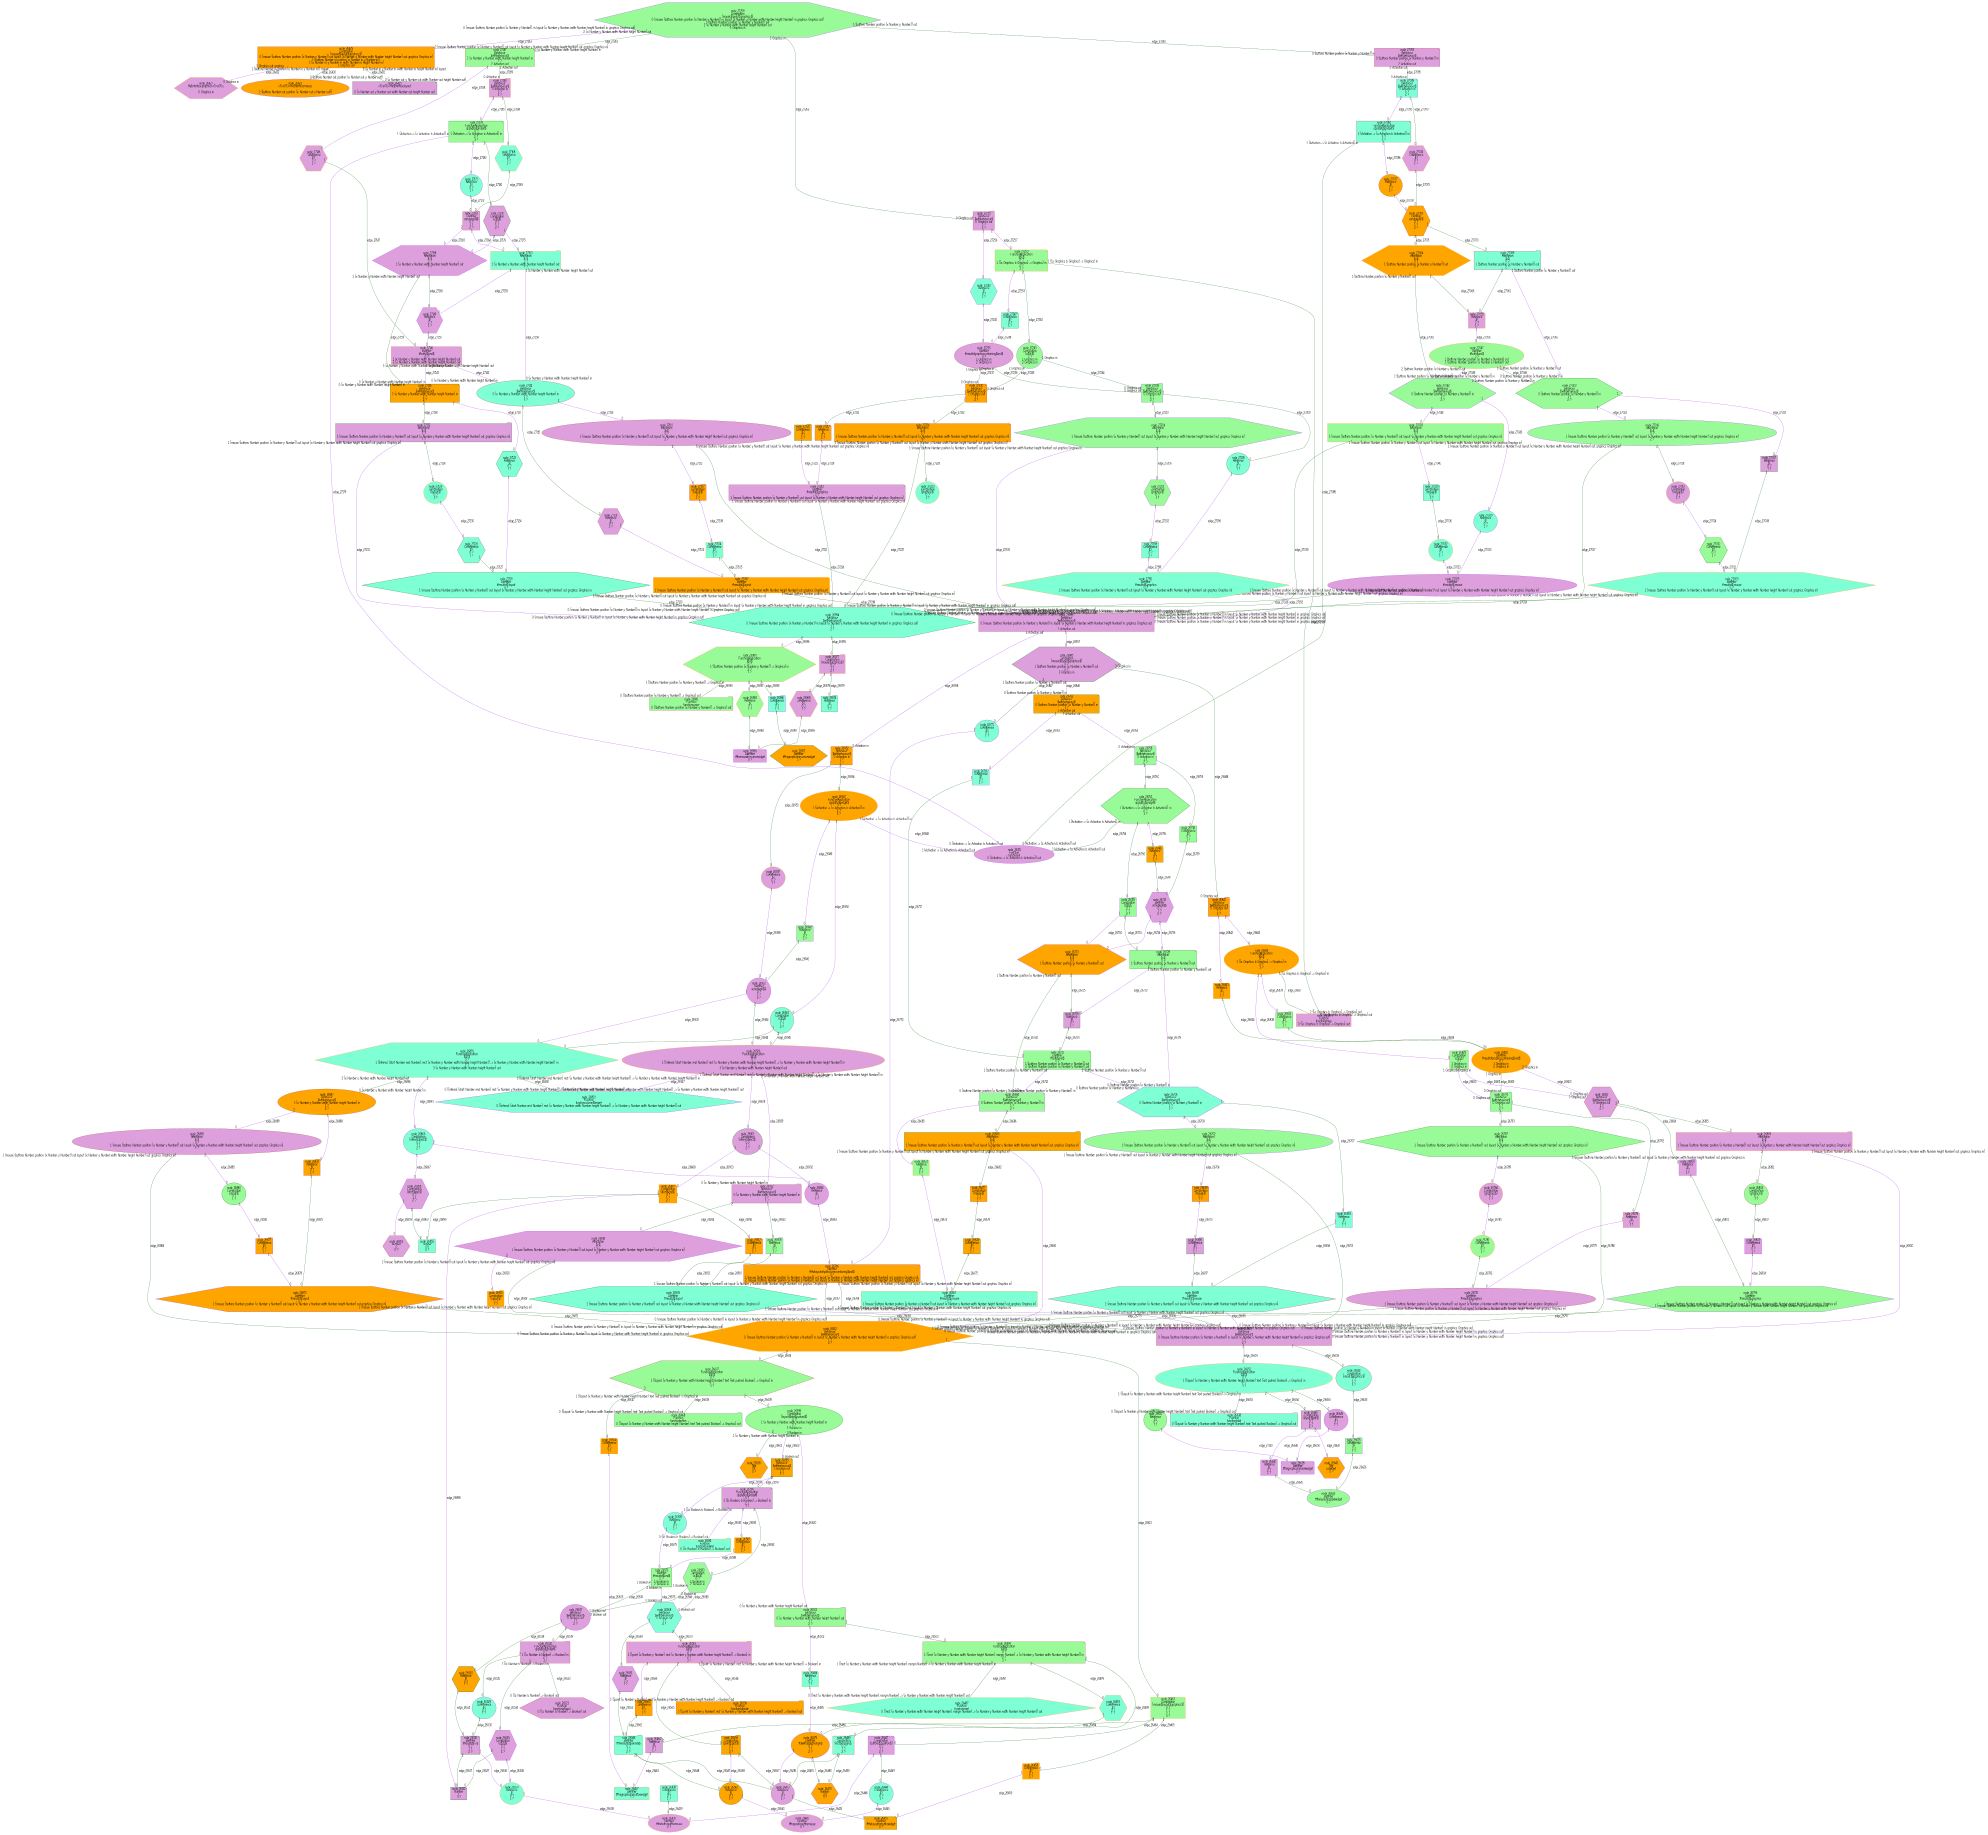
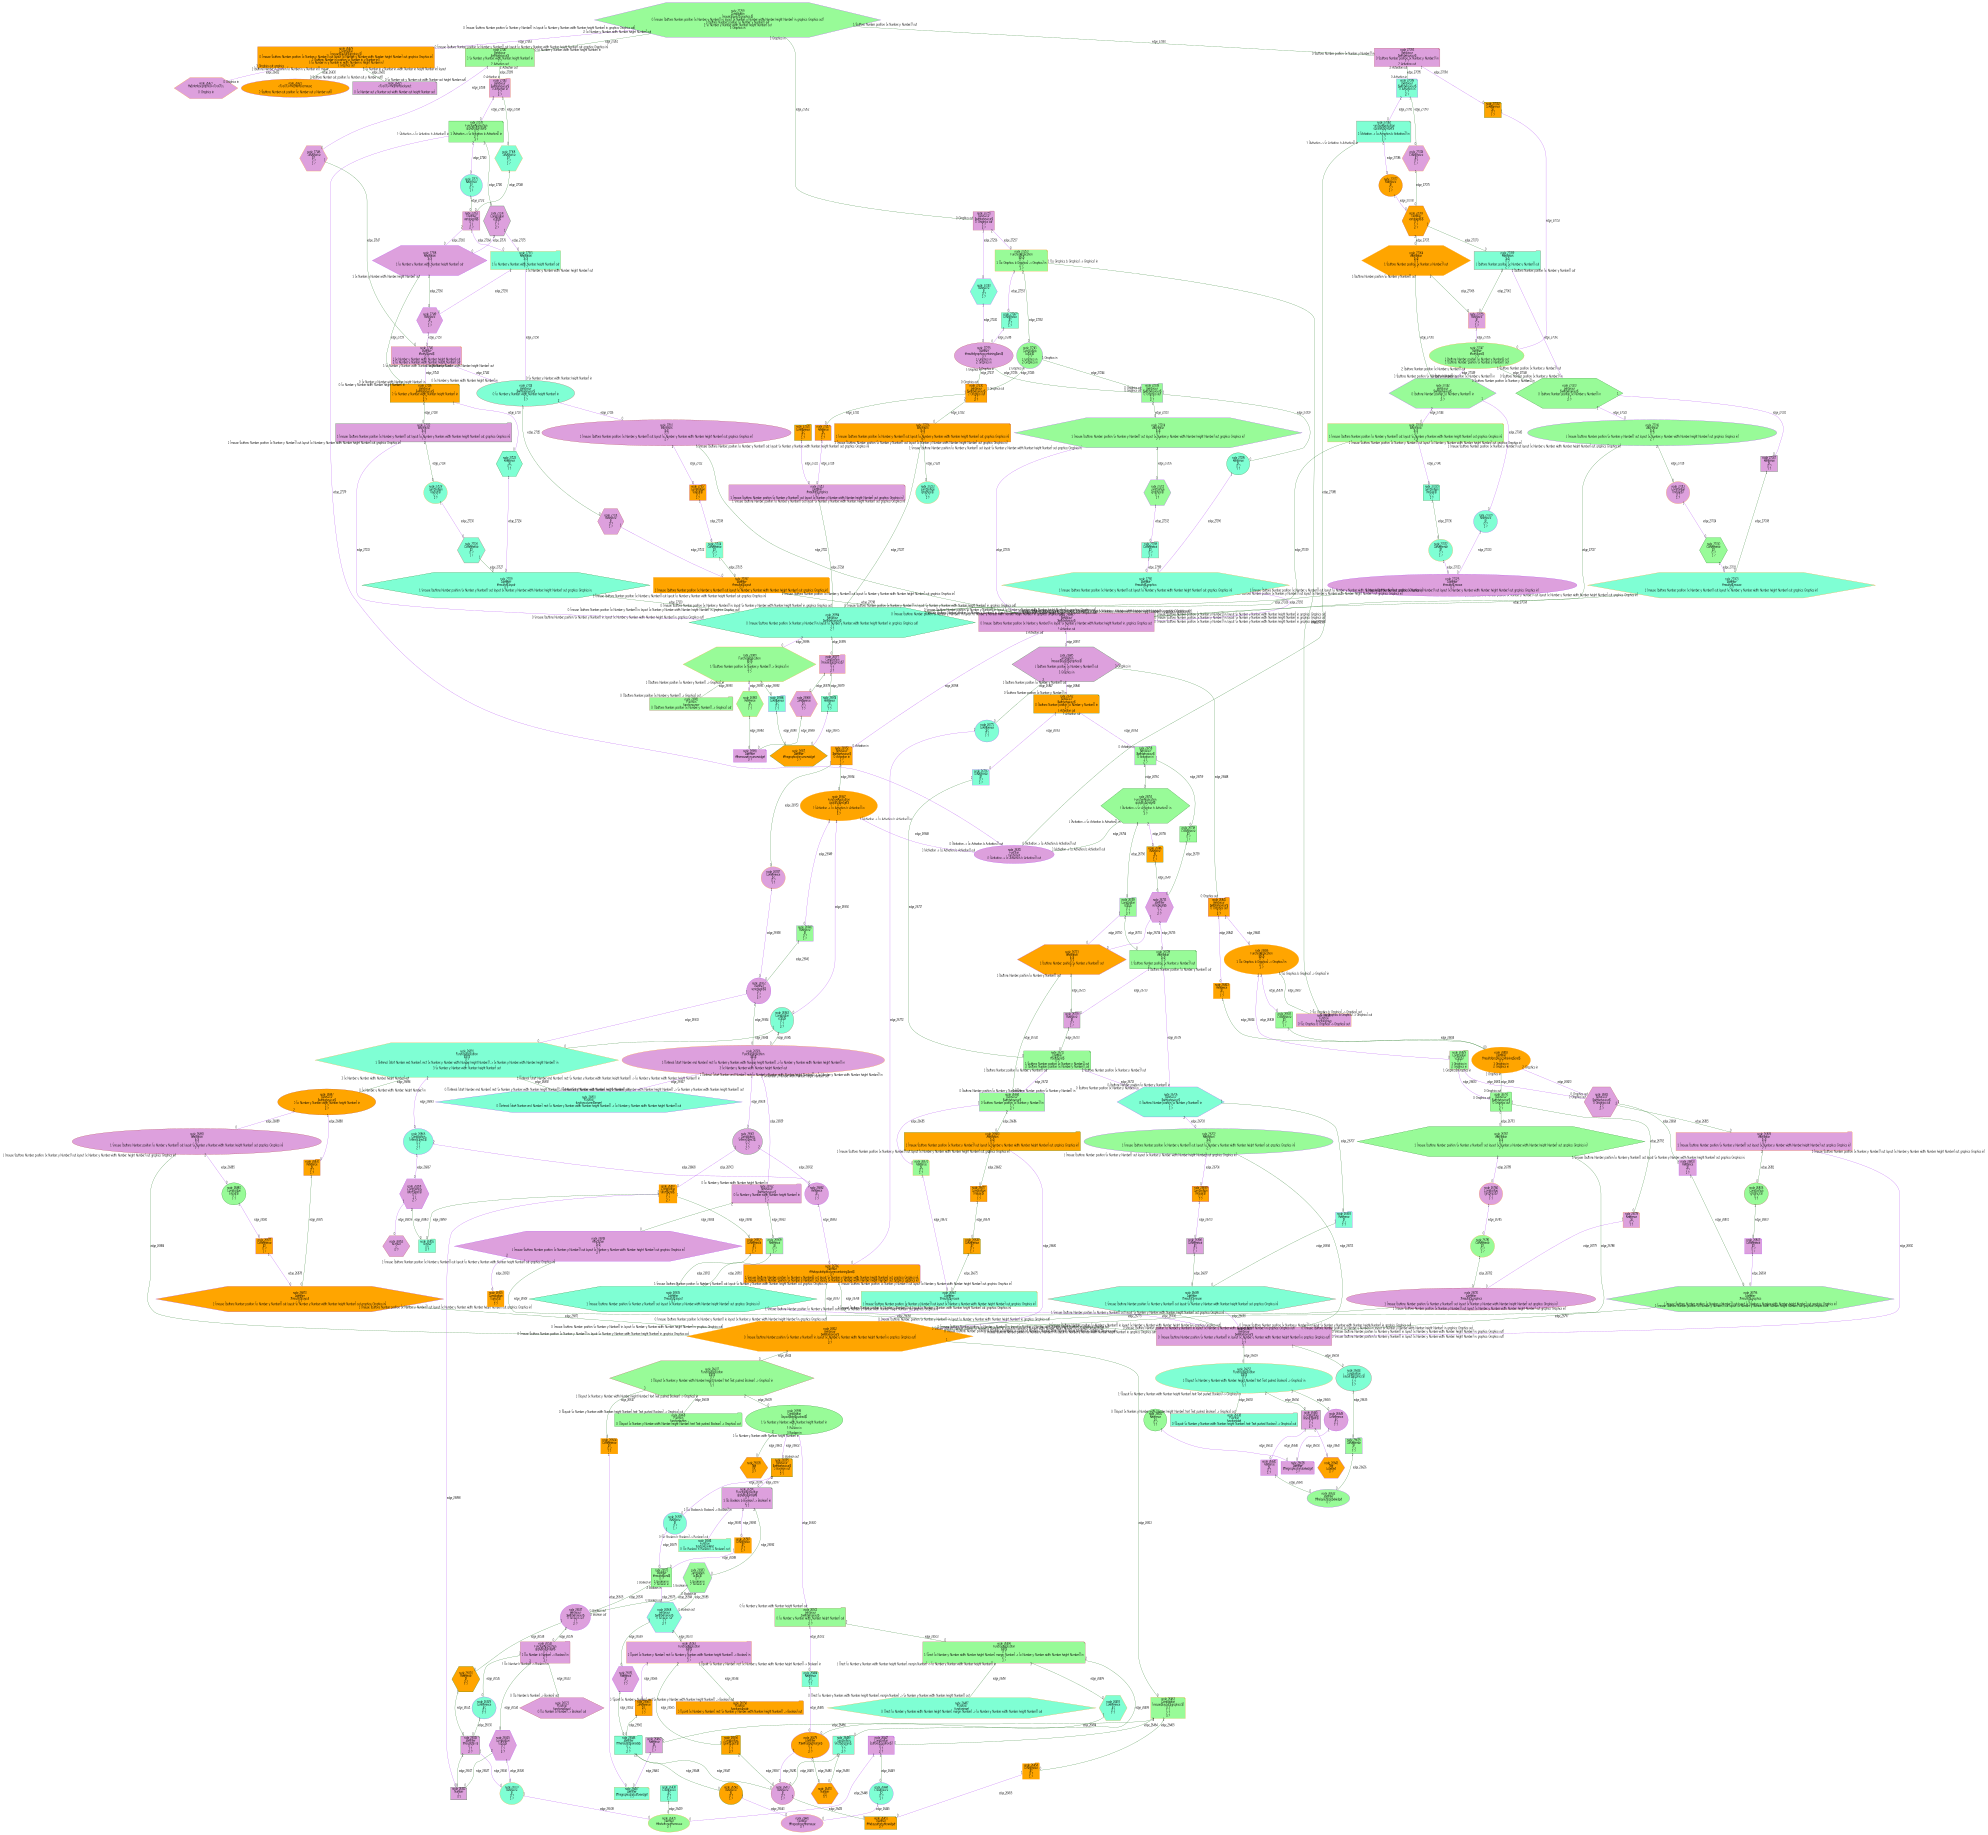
node "node_27052 CoReference $? 0: ? 1: ?": added
edge "node_27168 CoReference $? 0: ? 1: ?" -- "node_27163 Identifier variableall$$ 0: ? 1: ? 2: ?": label "edge_27169" -> "edge_27048"
edge "node_26974 Reference $! 0: ? 1: ?" -- "node_26971 Identifier #thegraphicsforcursorwidget 0: ?": added, label "edge_26975"
edge "node_26631 Reference $! 0: ? 1: ?" -- "node_26628 Identifier #thegraphicsforlabelwidget 0: ?": label "edge_27120" -> "edge_26632"
edge "node_26556 Composition {point:$,rect:$} 0: ? 1: ? 2: ?" -- "node_26542 Reference $! 0: ? 1: ?": removed, label "edge_26558"
node "node_26435 Identifier #thebuttonsofthemouse 0: ?": fillcolor plum -> palegreen
